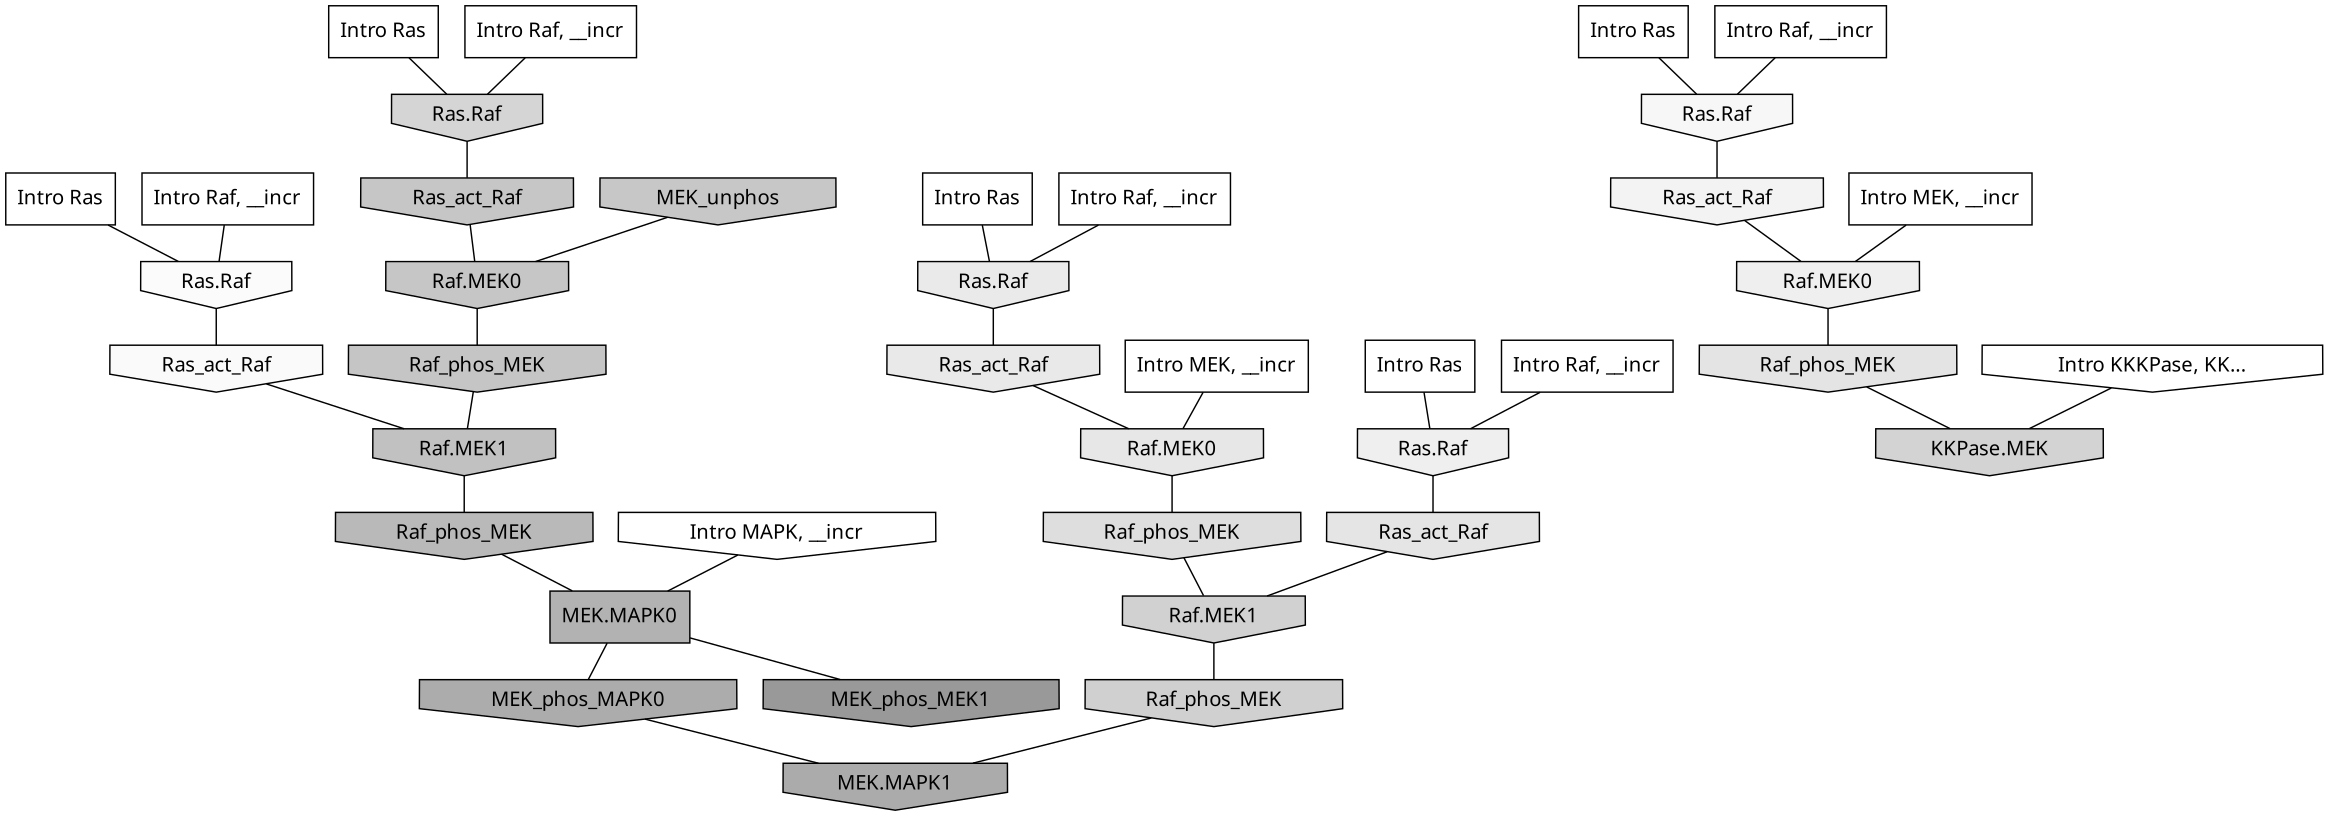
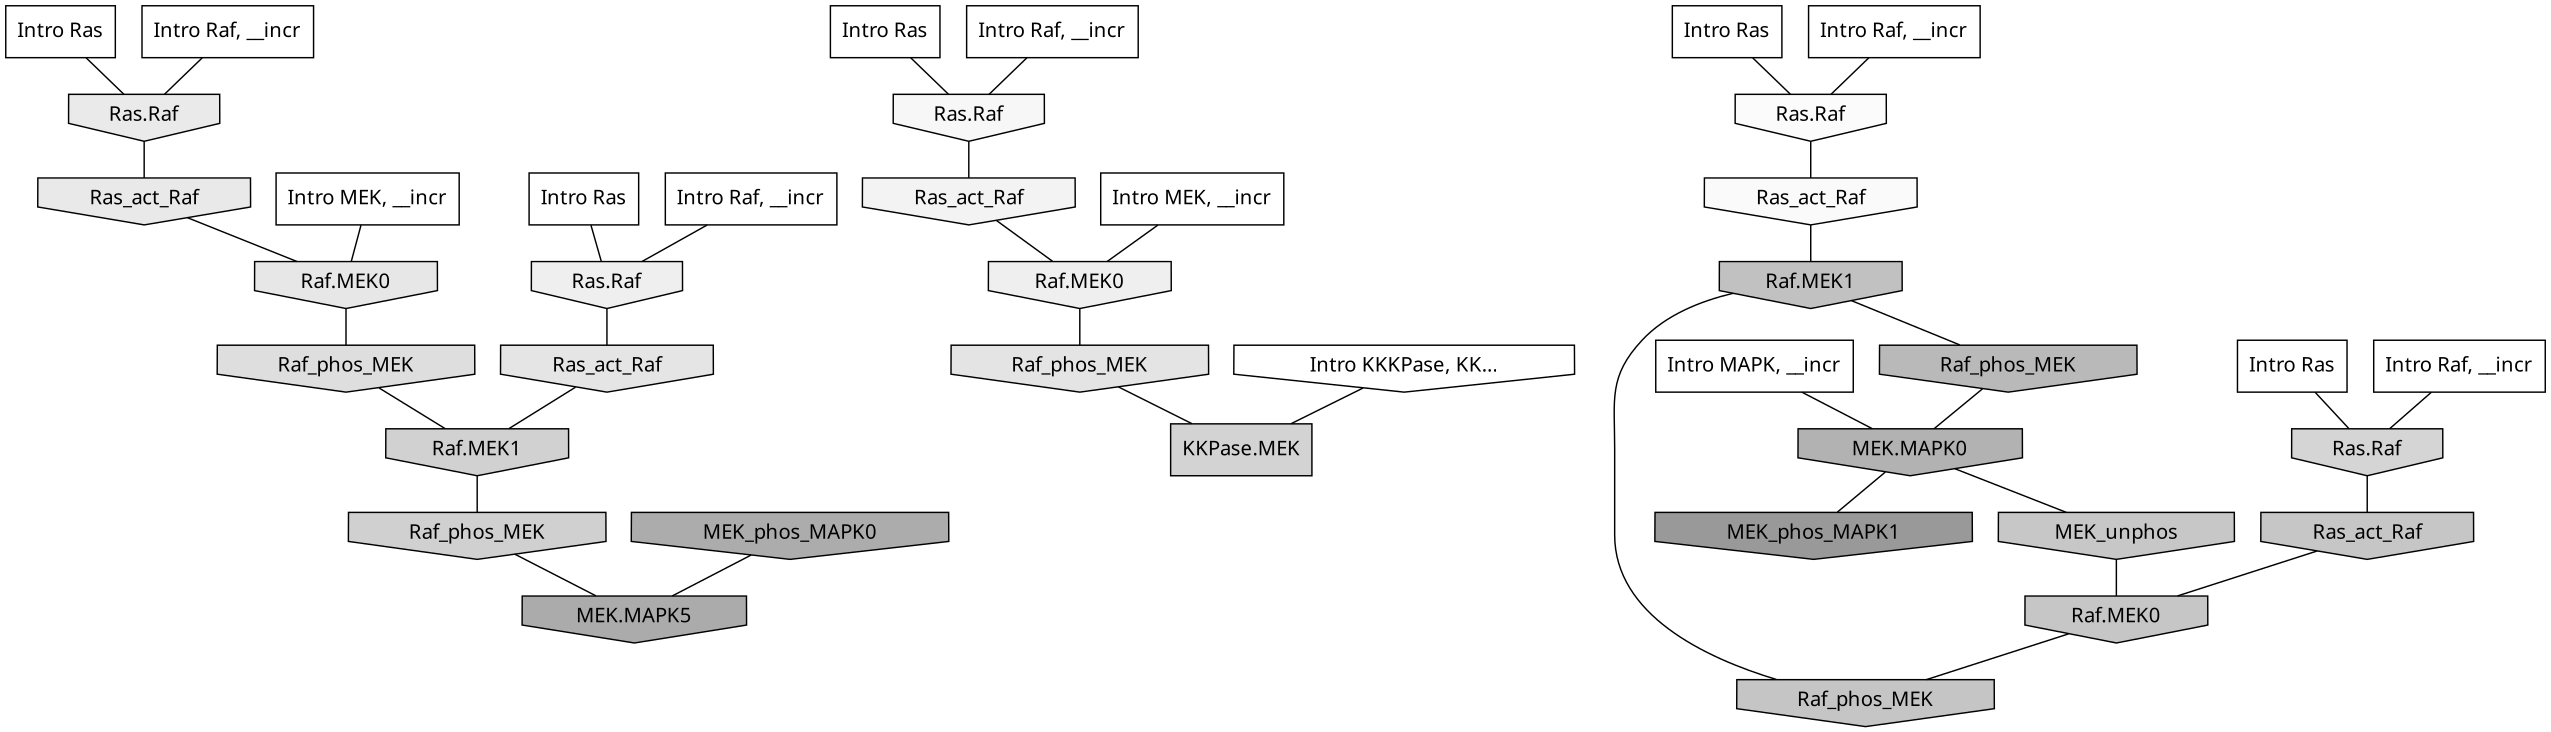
node "KKPase.MEK": shape invhouse -> box
node "Intro MAPK, __incr": shape invhouse -> box
node "MEK.MAPK0": shape box -> invhouse
edge "MEK.MAPK0" -- "MEK_phos_MAPK0": now "MEK.MAPK0" -- "MEK_unphos"
node "MEK_phos_MEK1": label "MEK_phos_MEK1" -> "MEK_phos_MAPK1"
node "MEK.MAPK1": label "MEK.MAPK1" -> "MEK.MAPK5"
